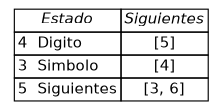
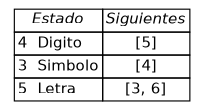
node "Estado": text "5  Siguientes" -> "5  Letra"
